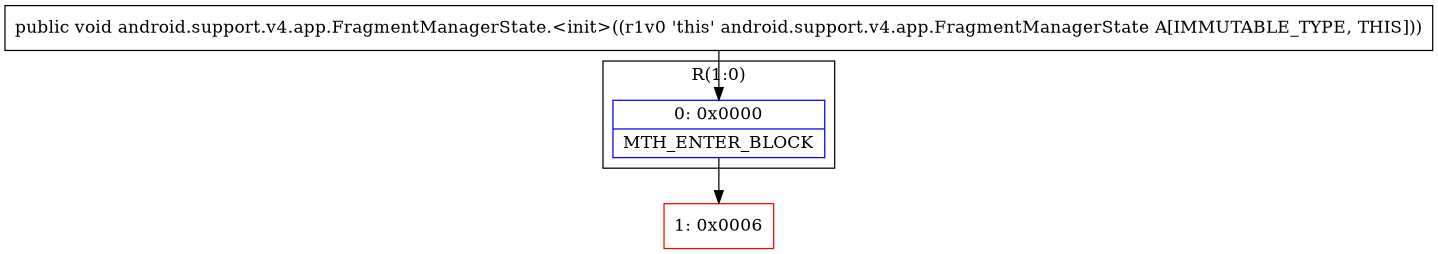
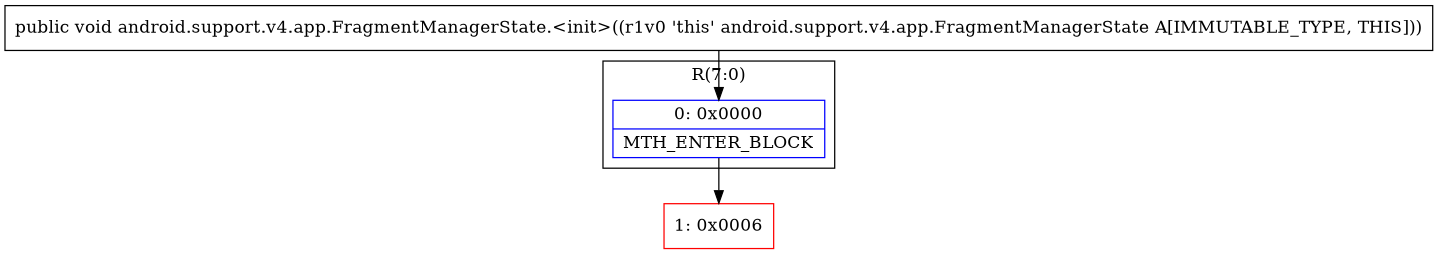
cluster "R(1:0)": label "R(1:0)" -> "R(7:0)"
